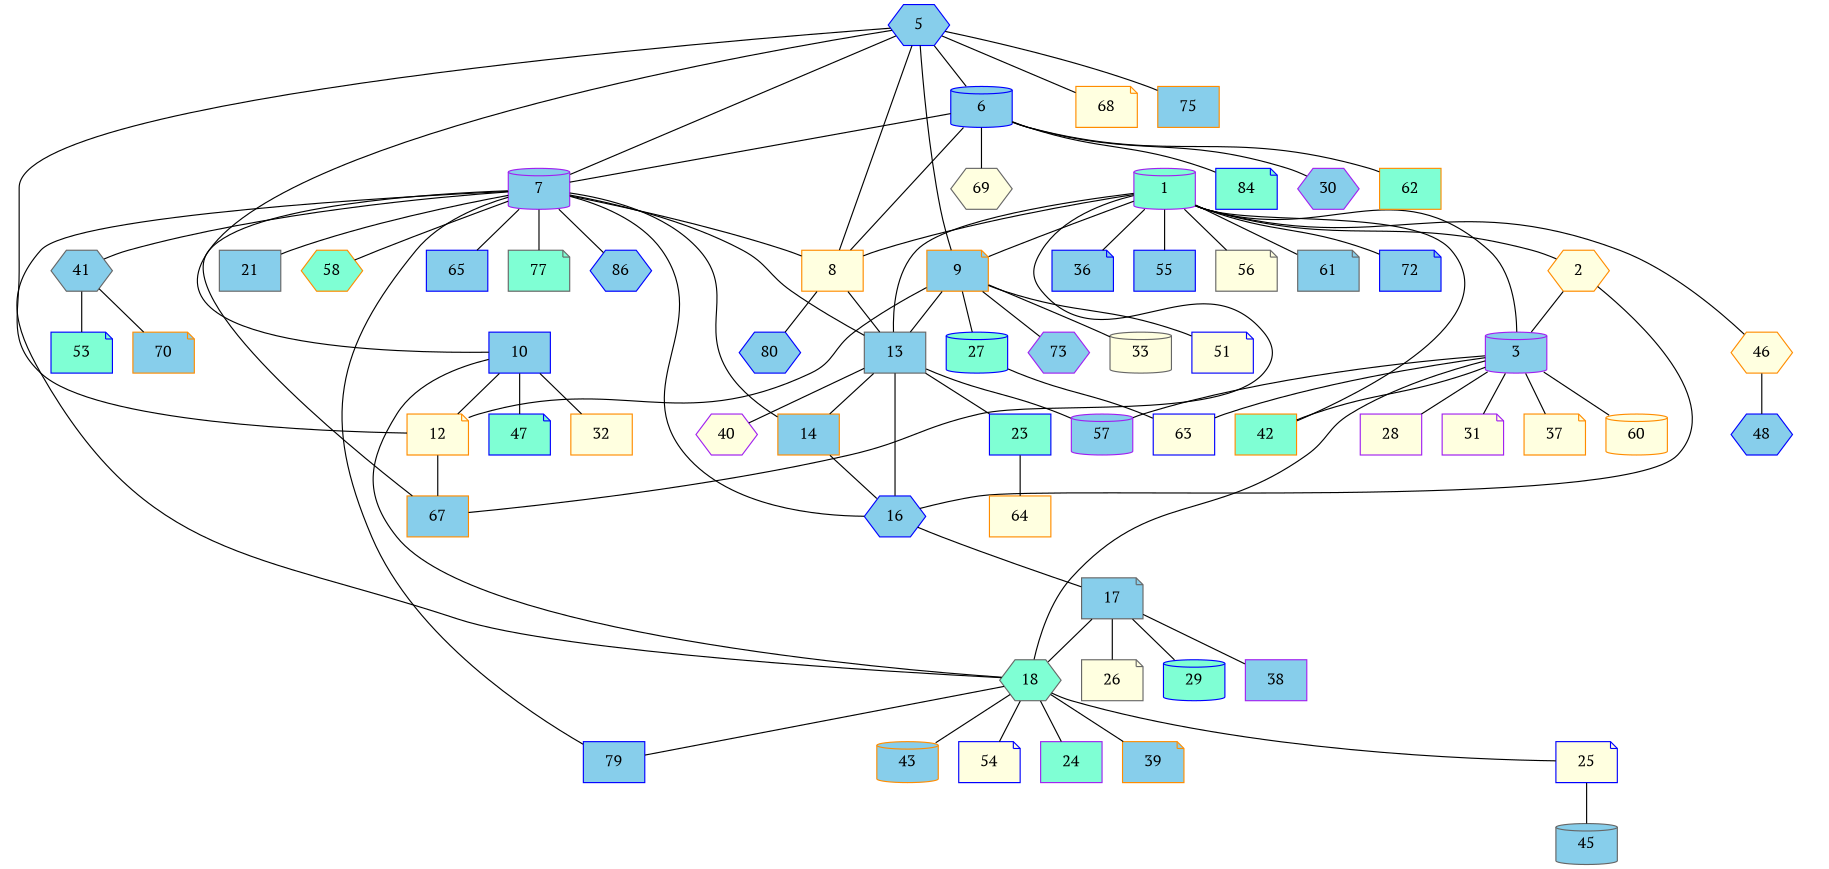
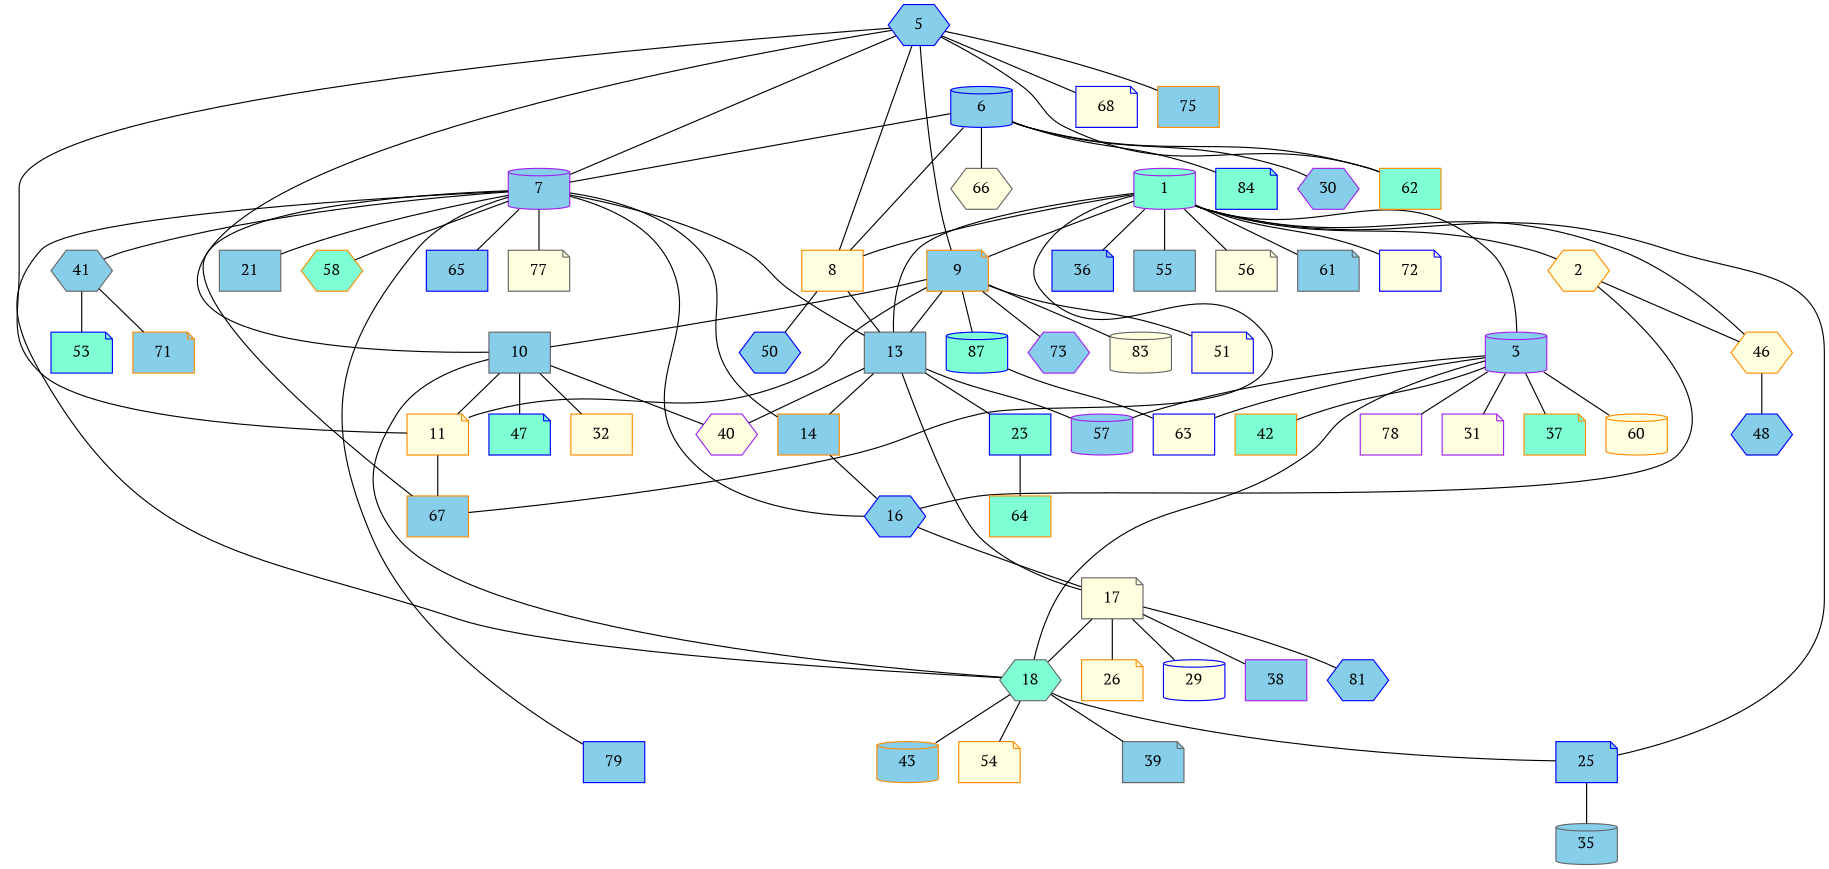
edge "5" -- "6": now "5" -- "62"
node "68": color darkorange -> blue
node "69": label "69" -> "66"
edge "7" -- "8": removed
edge "1" -- "42": now "1" -- "25"
node "77": fillcolor aquamarine -> lightyellow
node "86": removed
node "55": color blue -> gray40
node "72": fillcolor skyblue -> lightyellow
edge "2" -- "3": now "2" -- "46"
edge "9" -- "10": added
node "70": label "70" -> "71"
node "10": color blue -> gray40
node "80": label "80" -> "50"
node "27": label "27" -> "87"
node "33": label "33" -> "83"
edge "10" -- "40": added
edge "13" -- "16": now "13" -- "17"
node "12": label "12" -> "11"
node "28": label "28" -> "78"
node "37": fillcolor lightyellow -> aquamarine
node "64": fillcolor lightyellow -> aquamarine
node "17": fillcolor skyblue -> lightyellow
node "26": color gray40 -> darkorange
node "29": fillcolor aquamarine -> lightyellow
node "81": added
edge "18" -- "79": removed
node "54": color blue -> darkorange
node "24": removed
node "39": color darkorange -> gray40
node "25": fillcolor lightyellow -> skyblue
node "45": label "45" -> "35"
